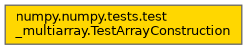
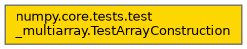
node "numpy.numpy.tests.test _multiarray.TestArrayConstruction": label "numpy.numpy.tests.test _multiarray.TestArrayConstruction" -> "numpy.core.tests.test _multiarray.TestArrayConstruction"
